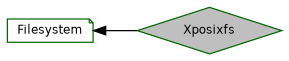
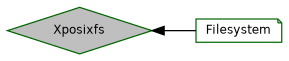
edge "Xposixfs" -> "Filesystem": reversed
